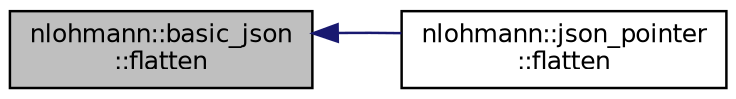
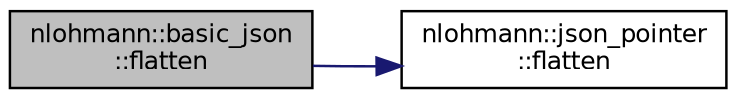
edge "nlohmann::json_pointer ::flatten" -> "nlohmann::basic_json ::flatten": reversed
